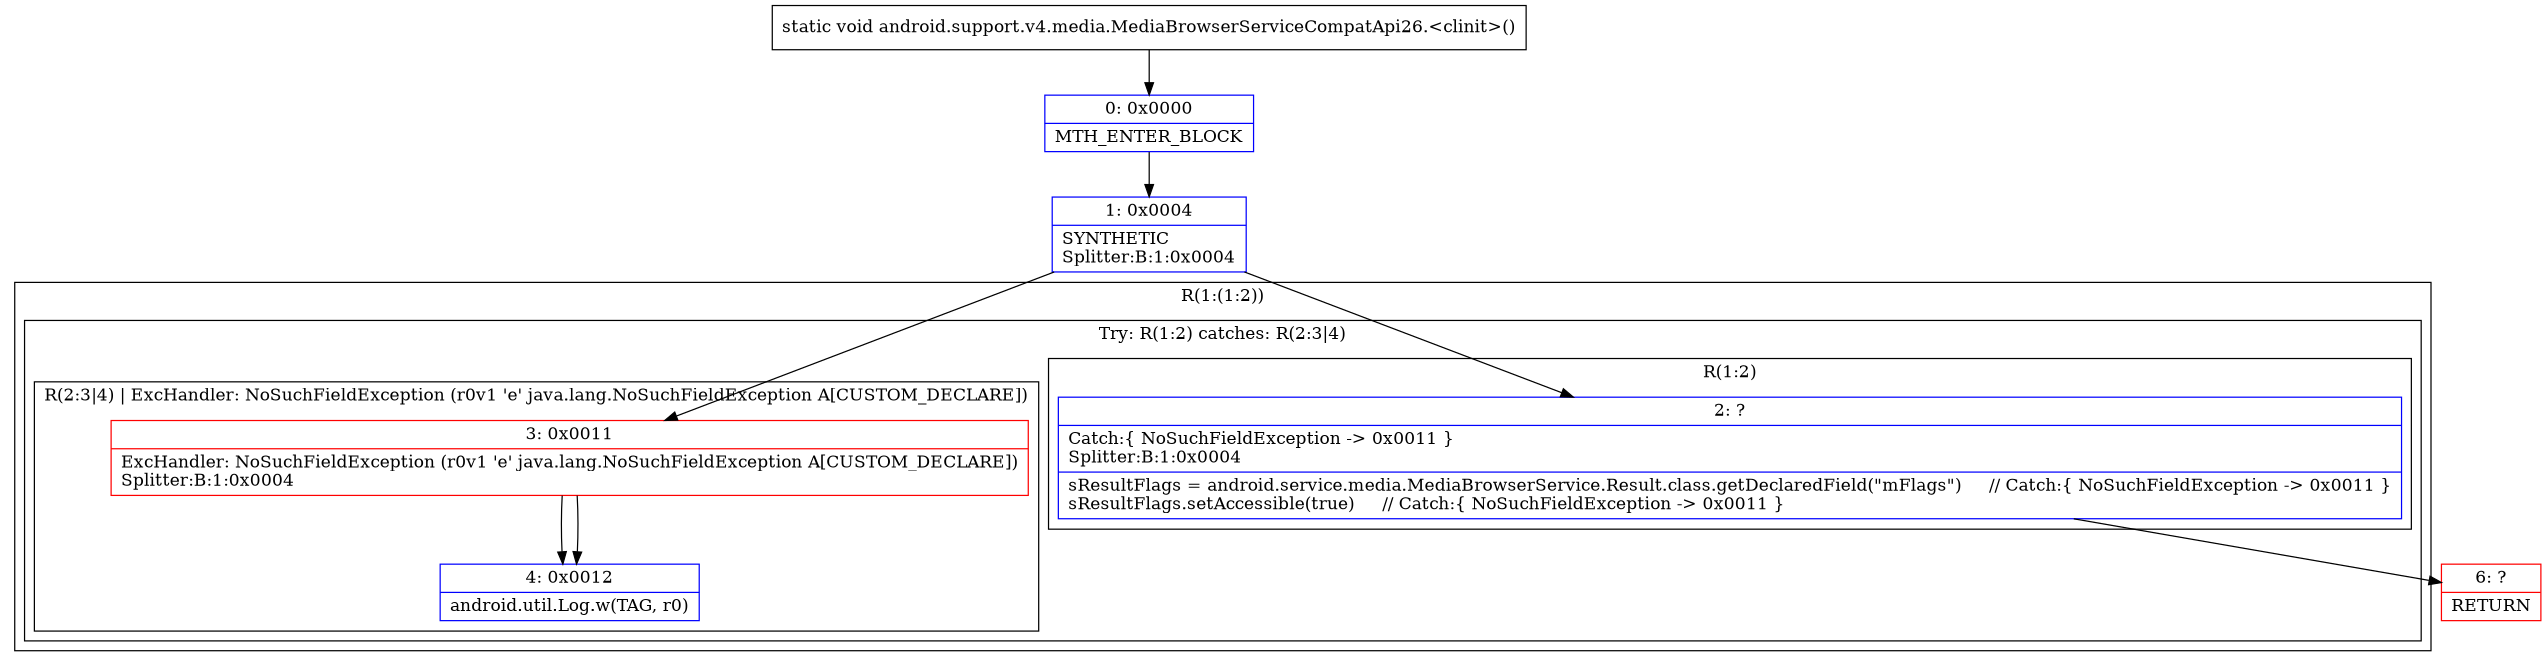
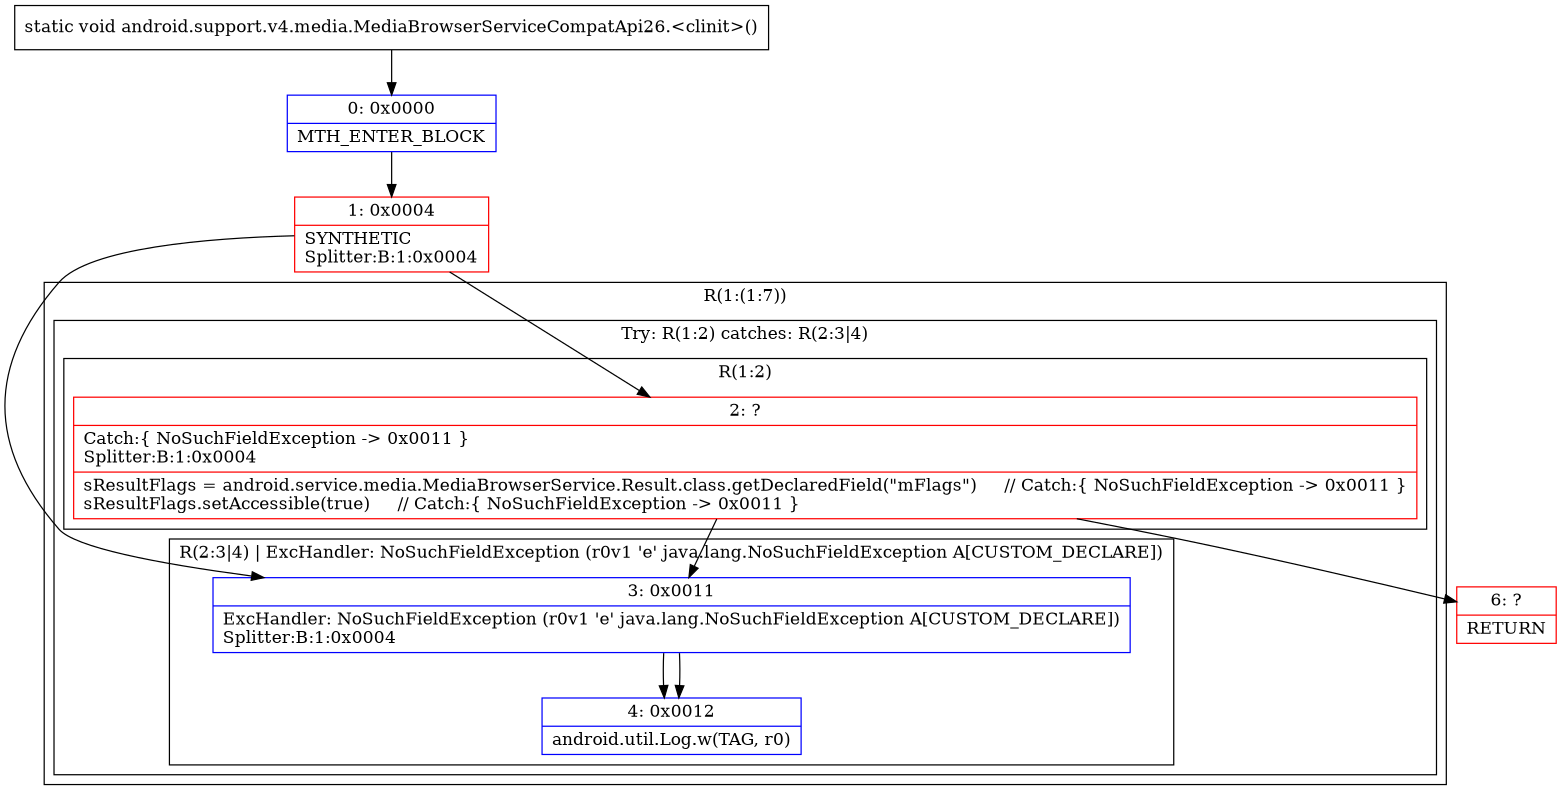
node "1: 0x0004": color blue -> red
cluster "R(1:(1:2))": label "R(1:(1:2))" -> "R(1:(1:7))"
node "3: 0x0011": color red -> blue
node "2: ?": color blue -> red
edge "2: ?" -> "3: 0x0011": added
